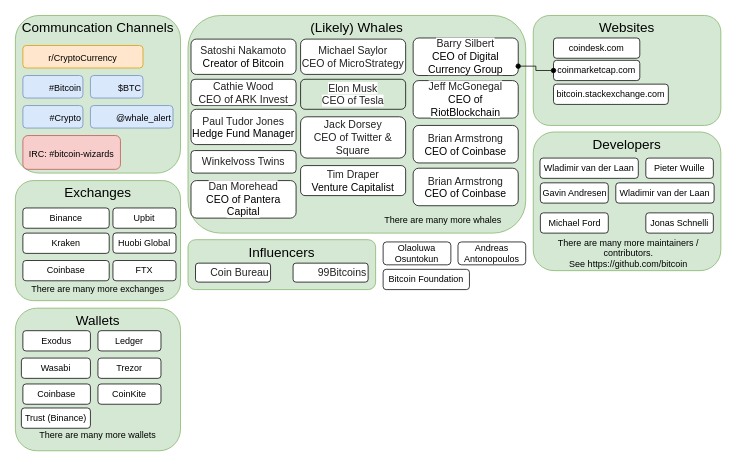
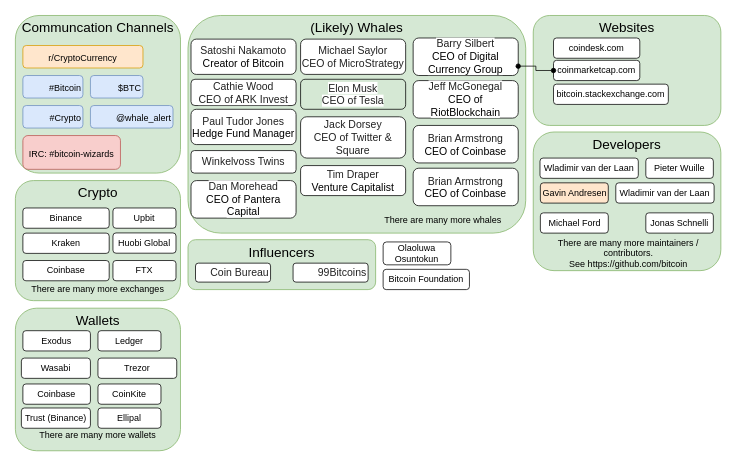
node "Gavin Andresen": fillcolor #ffffff -> #ffe6cc
node "Exchanges": label "Exchanges" -> "Crypto"
node "Andreas Antonopoulos": removed
node "Trezor": size 63x20 -> 79x20
node "Ellipal": added
